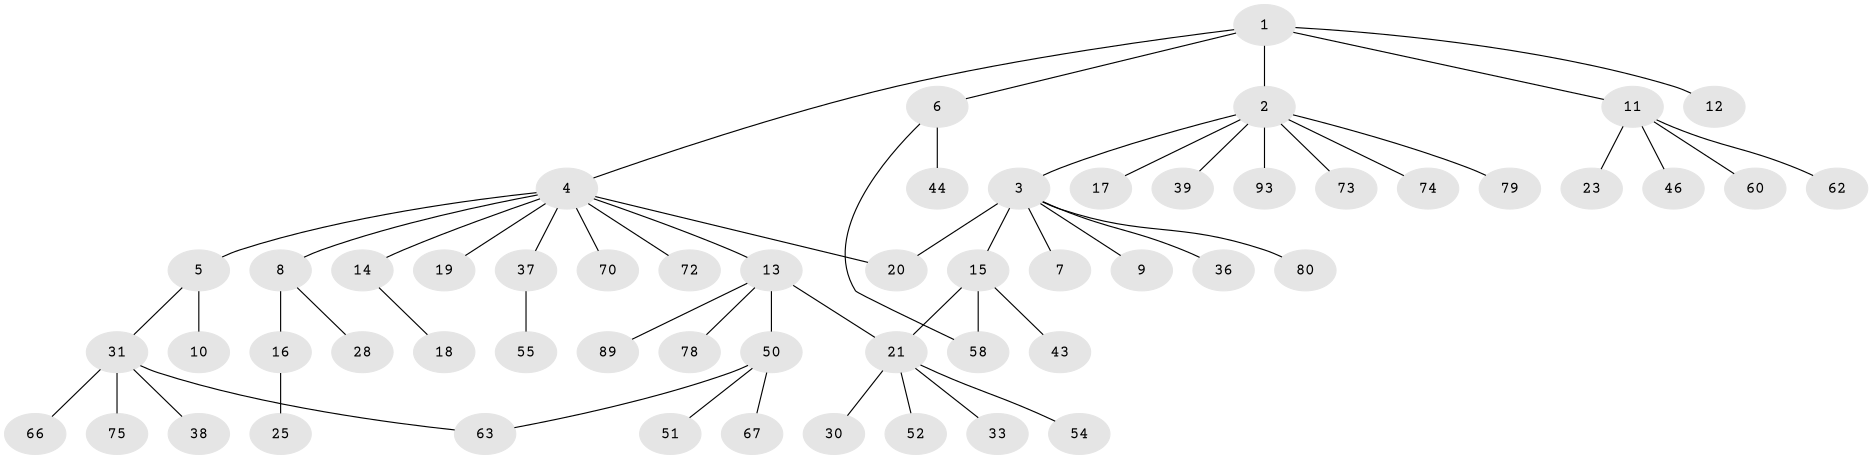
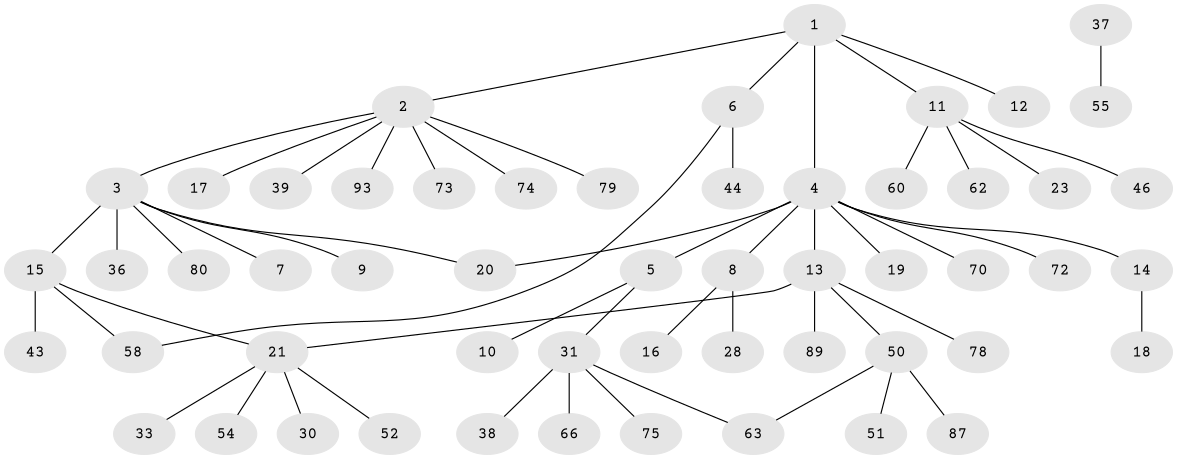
edge "4" -- "37": removed
node "25": removed
node "67": label "67" -> "87"
